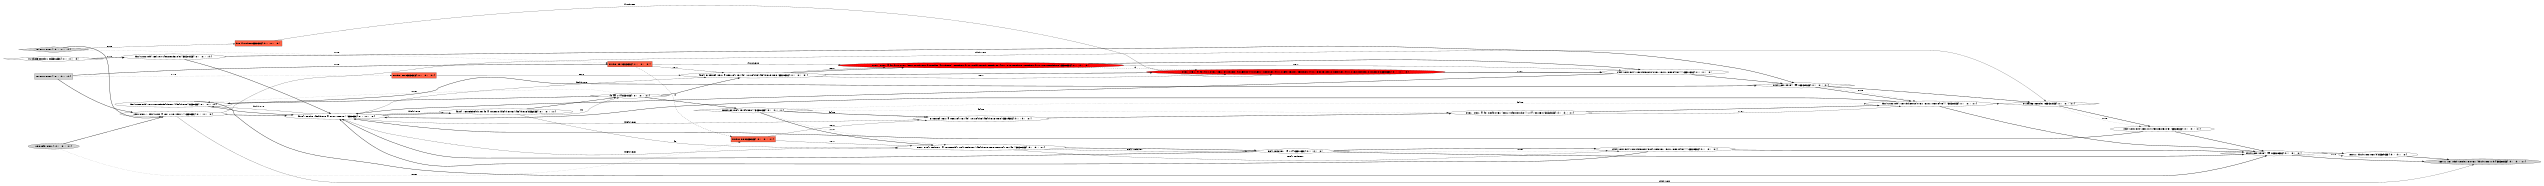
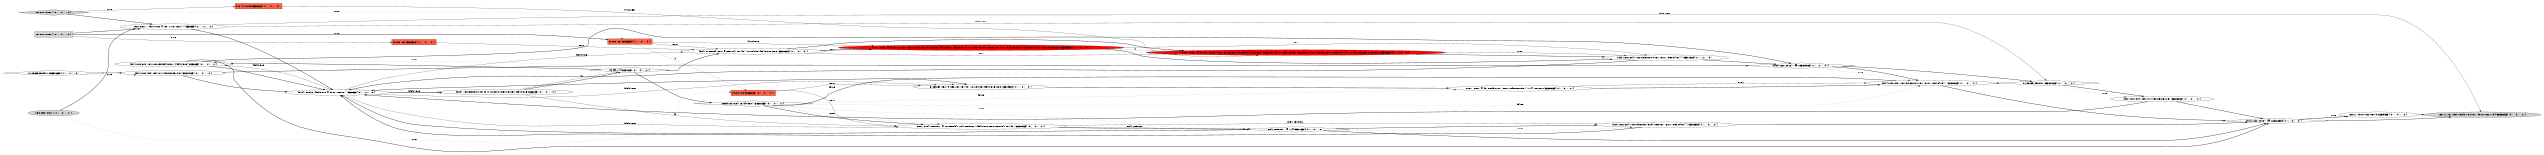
edge "newFuzzyQuery['1', '0', '0']" -> "String text@@@2@@@['1', '0', '0']": style dotted -> solid
edge "settings.analyzeWildcard()@@@12@@@['0', '0', '1']" -> "analyzedQuery != null@@@14@@@['0', '0', '1']": added, label "true"
